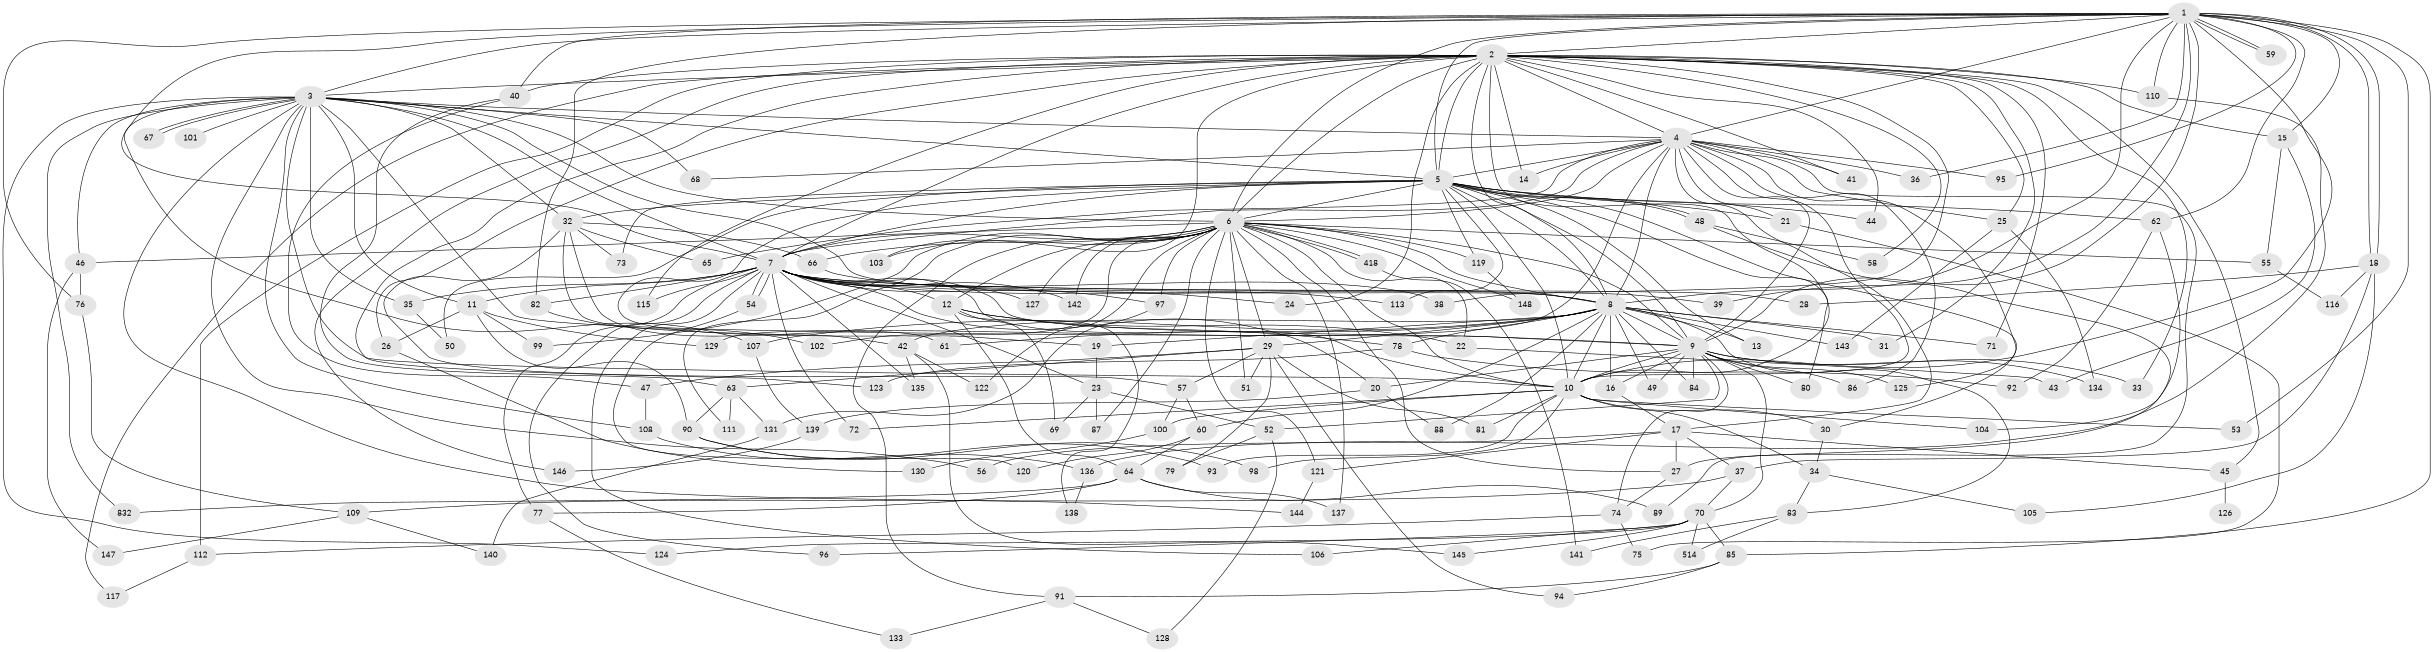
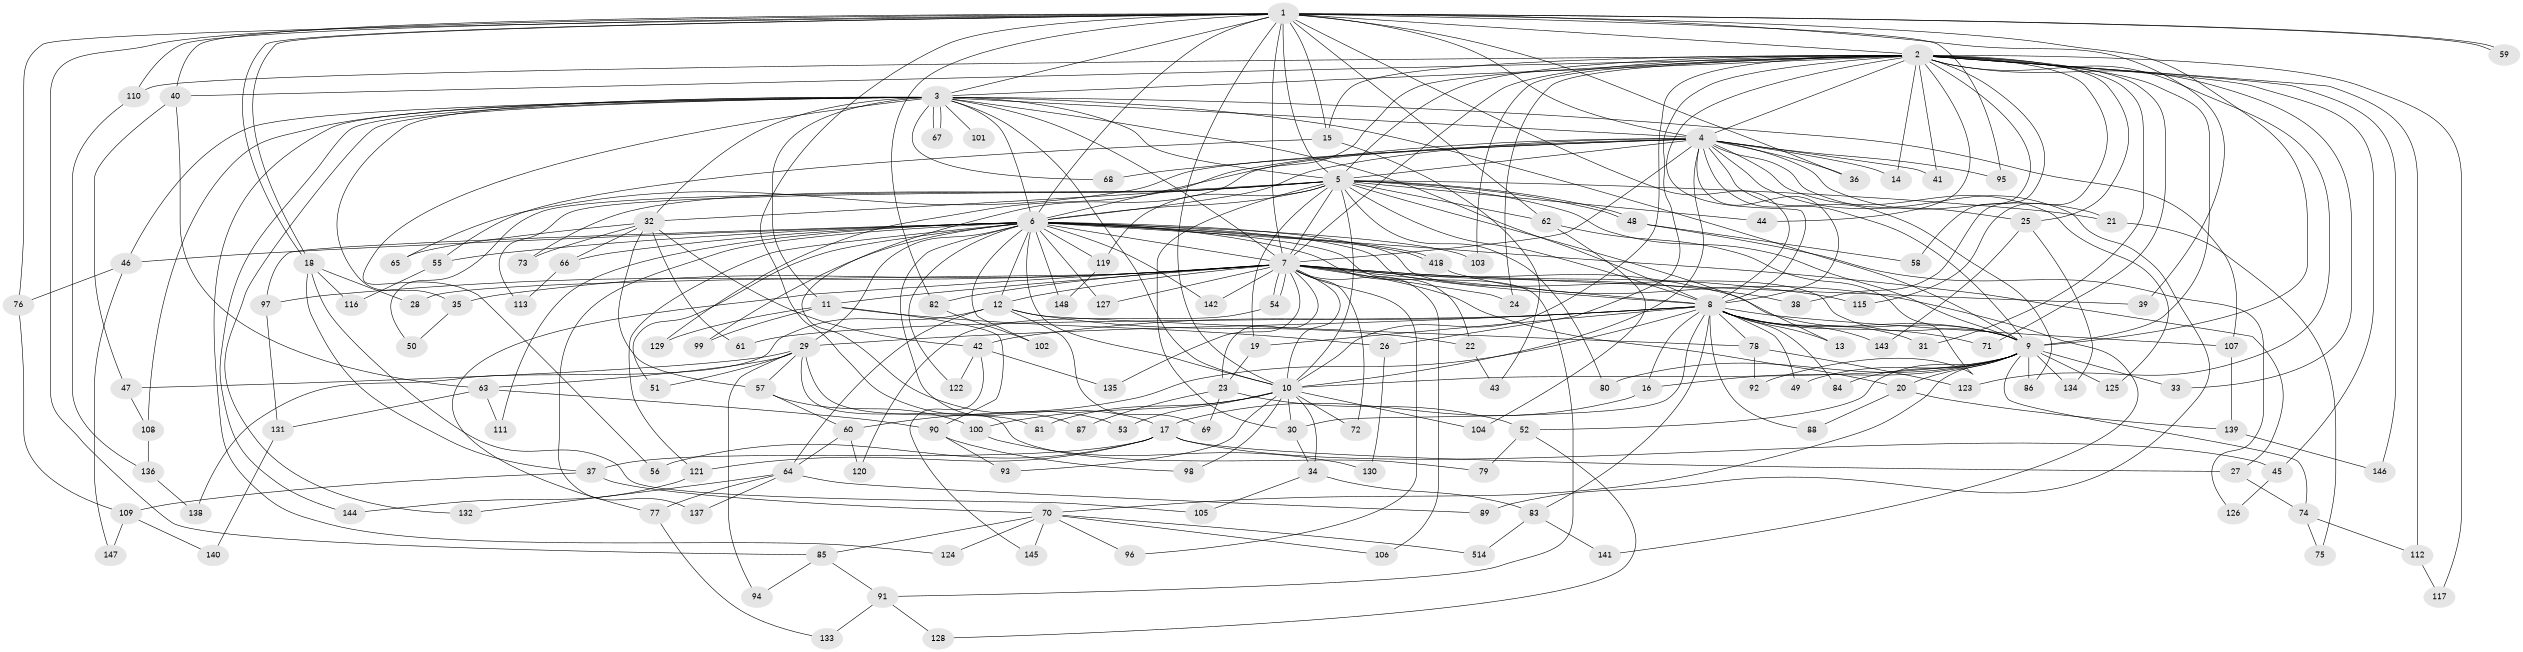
edge "2" -- "9": added
edge "8" -- "10": now "8" -- "30"
edge "48" -- "27": now "48" -- "126"
node "832": label "832" -> "132"
